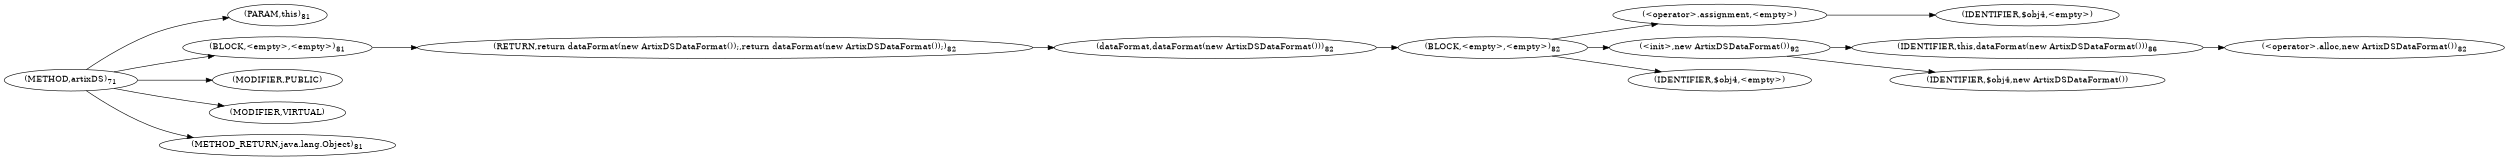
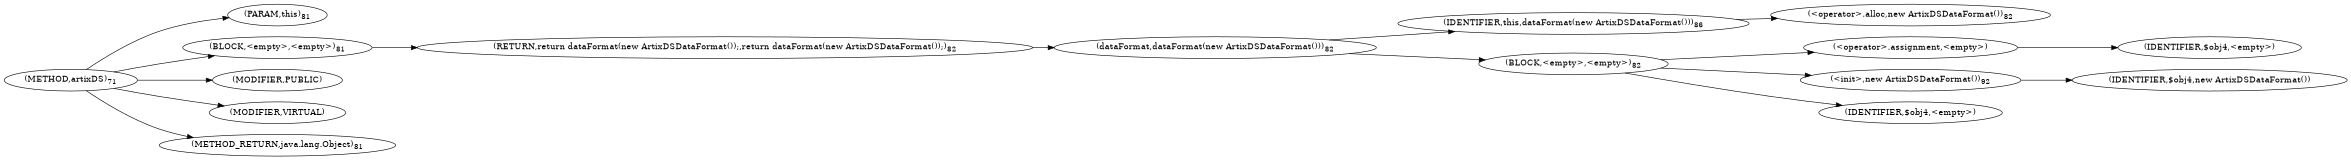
edge "(<init>,new ArtixDSDataFormat())" -> "(IDENTIFIER,this,dataFormat(new ArtixDSDataFormat()))": now "(dataFormat,dataFormat(new ArtixDSDataFormat()))" -> "(IDENTIFIER,this,dataFormat(new ArtixDSDataFormat()))"
